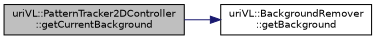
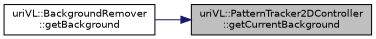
edge "uriVL::PatternTracker2DController ::getCurrentBackground" -> "uriVL::BackgroundRemover ::getBackground": reversed
